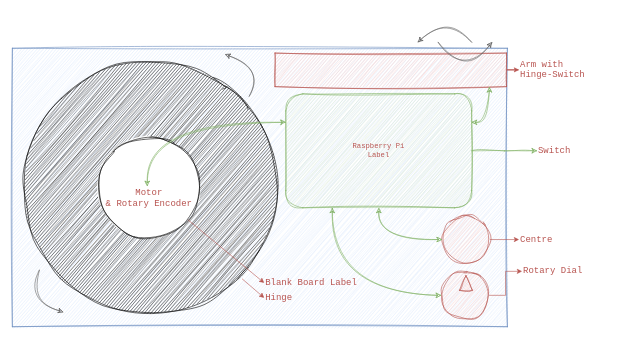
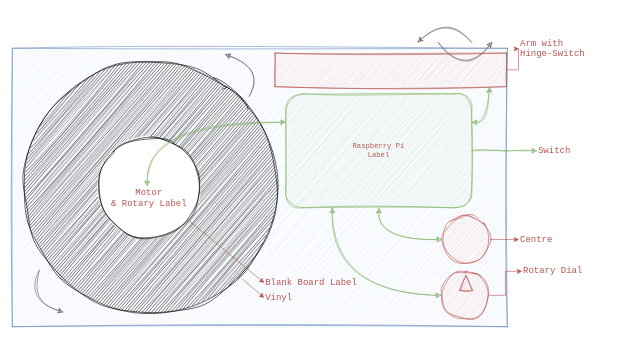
node "Arm with Hinge-Switch": moved (564, 70) -> (564, 49)
node "Motor & Rotary Encoder": label "Motor & Rotary Encoder" -> "Motor & Rotary Label"
node "Hinge": label "Hinge" -> "Vinyl"
